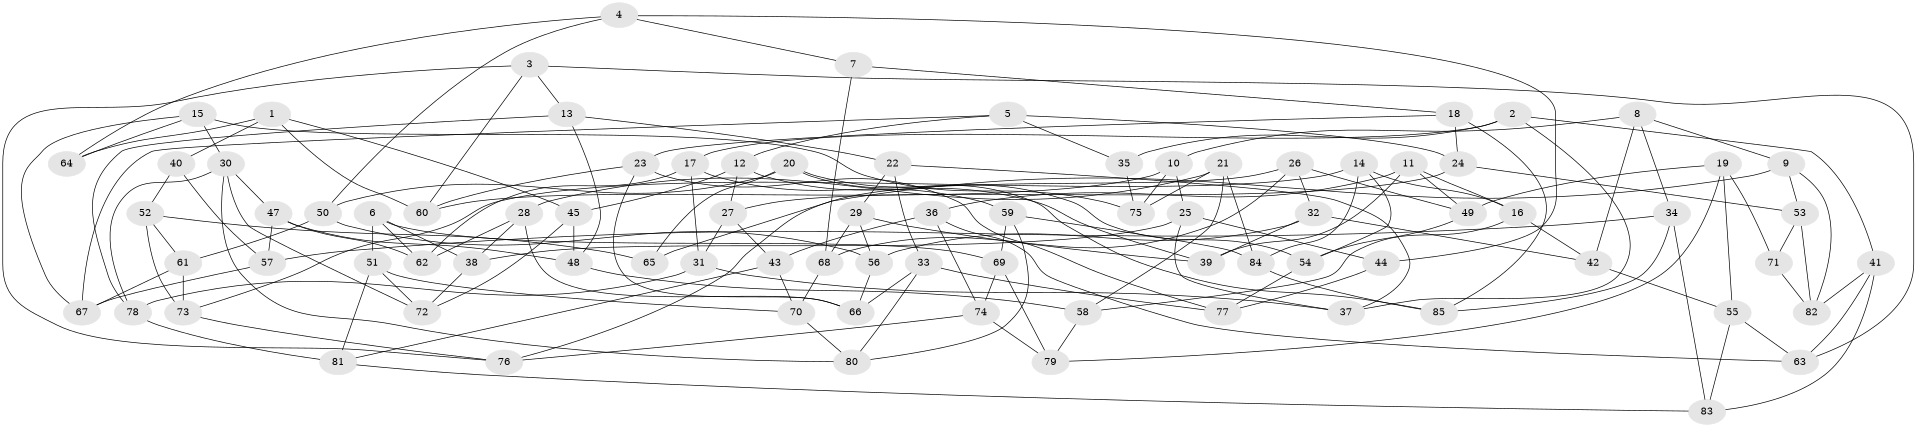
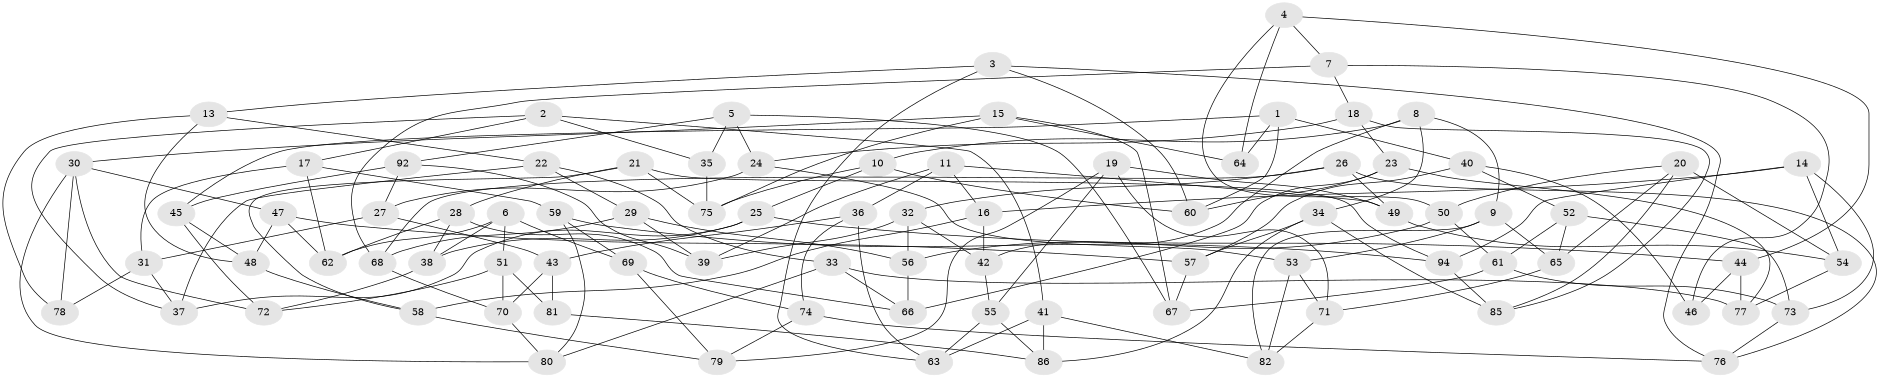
node "12": label "12" -> "92"
node "84": label "84" -> "94"
edge "65" -- "71": added
node "46": added
edge "78" -- "81": removed
node "83": label "83" -> "86"
